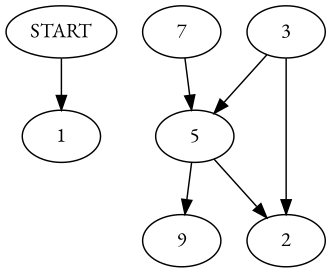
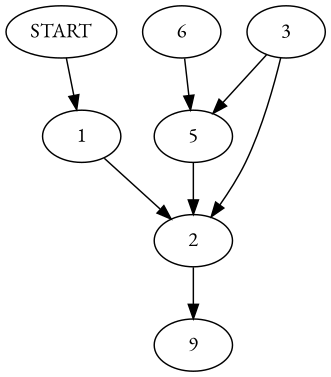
node "7": label "7" -> "6"
edge "5" -> "9": now "2" -> "9"
edge "1" -> "2": added
